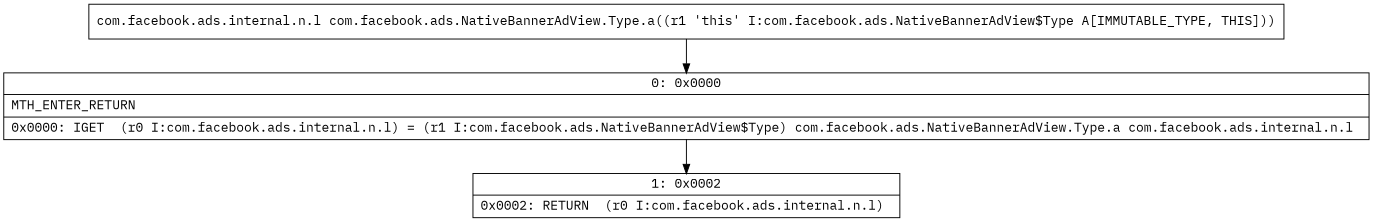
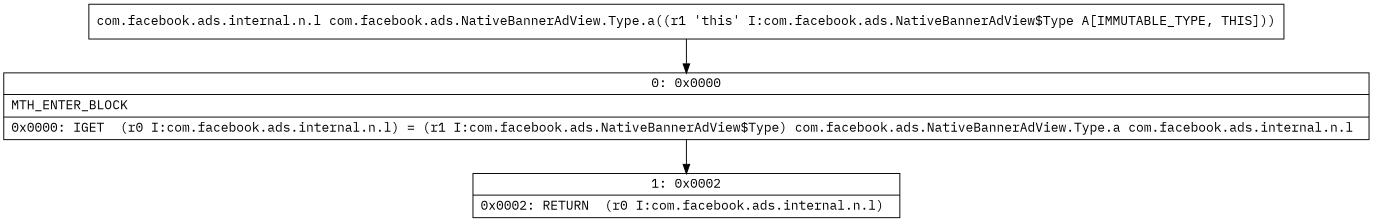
node "0: 0x0000": text "MTH_ENTER_RETURN" -> "MTH_ENTER_BLOCK"
